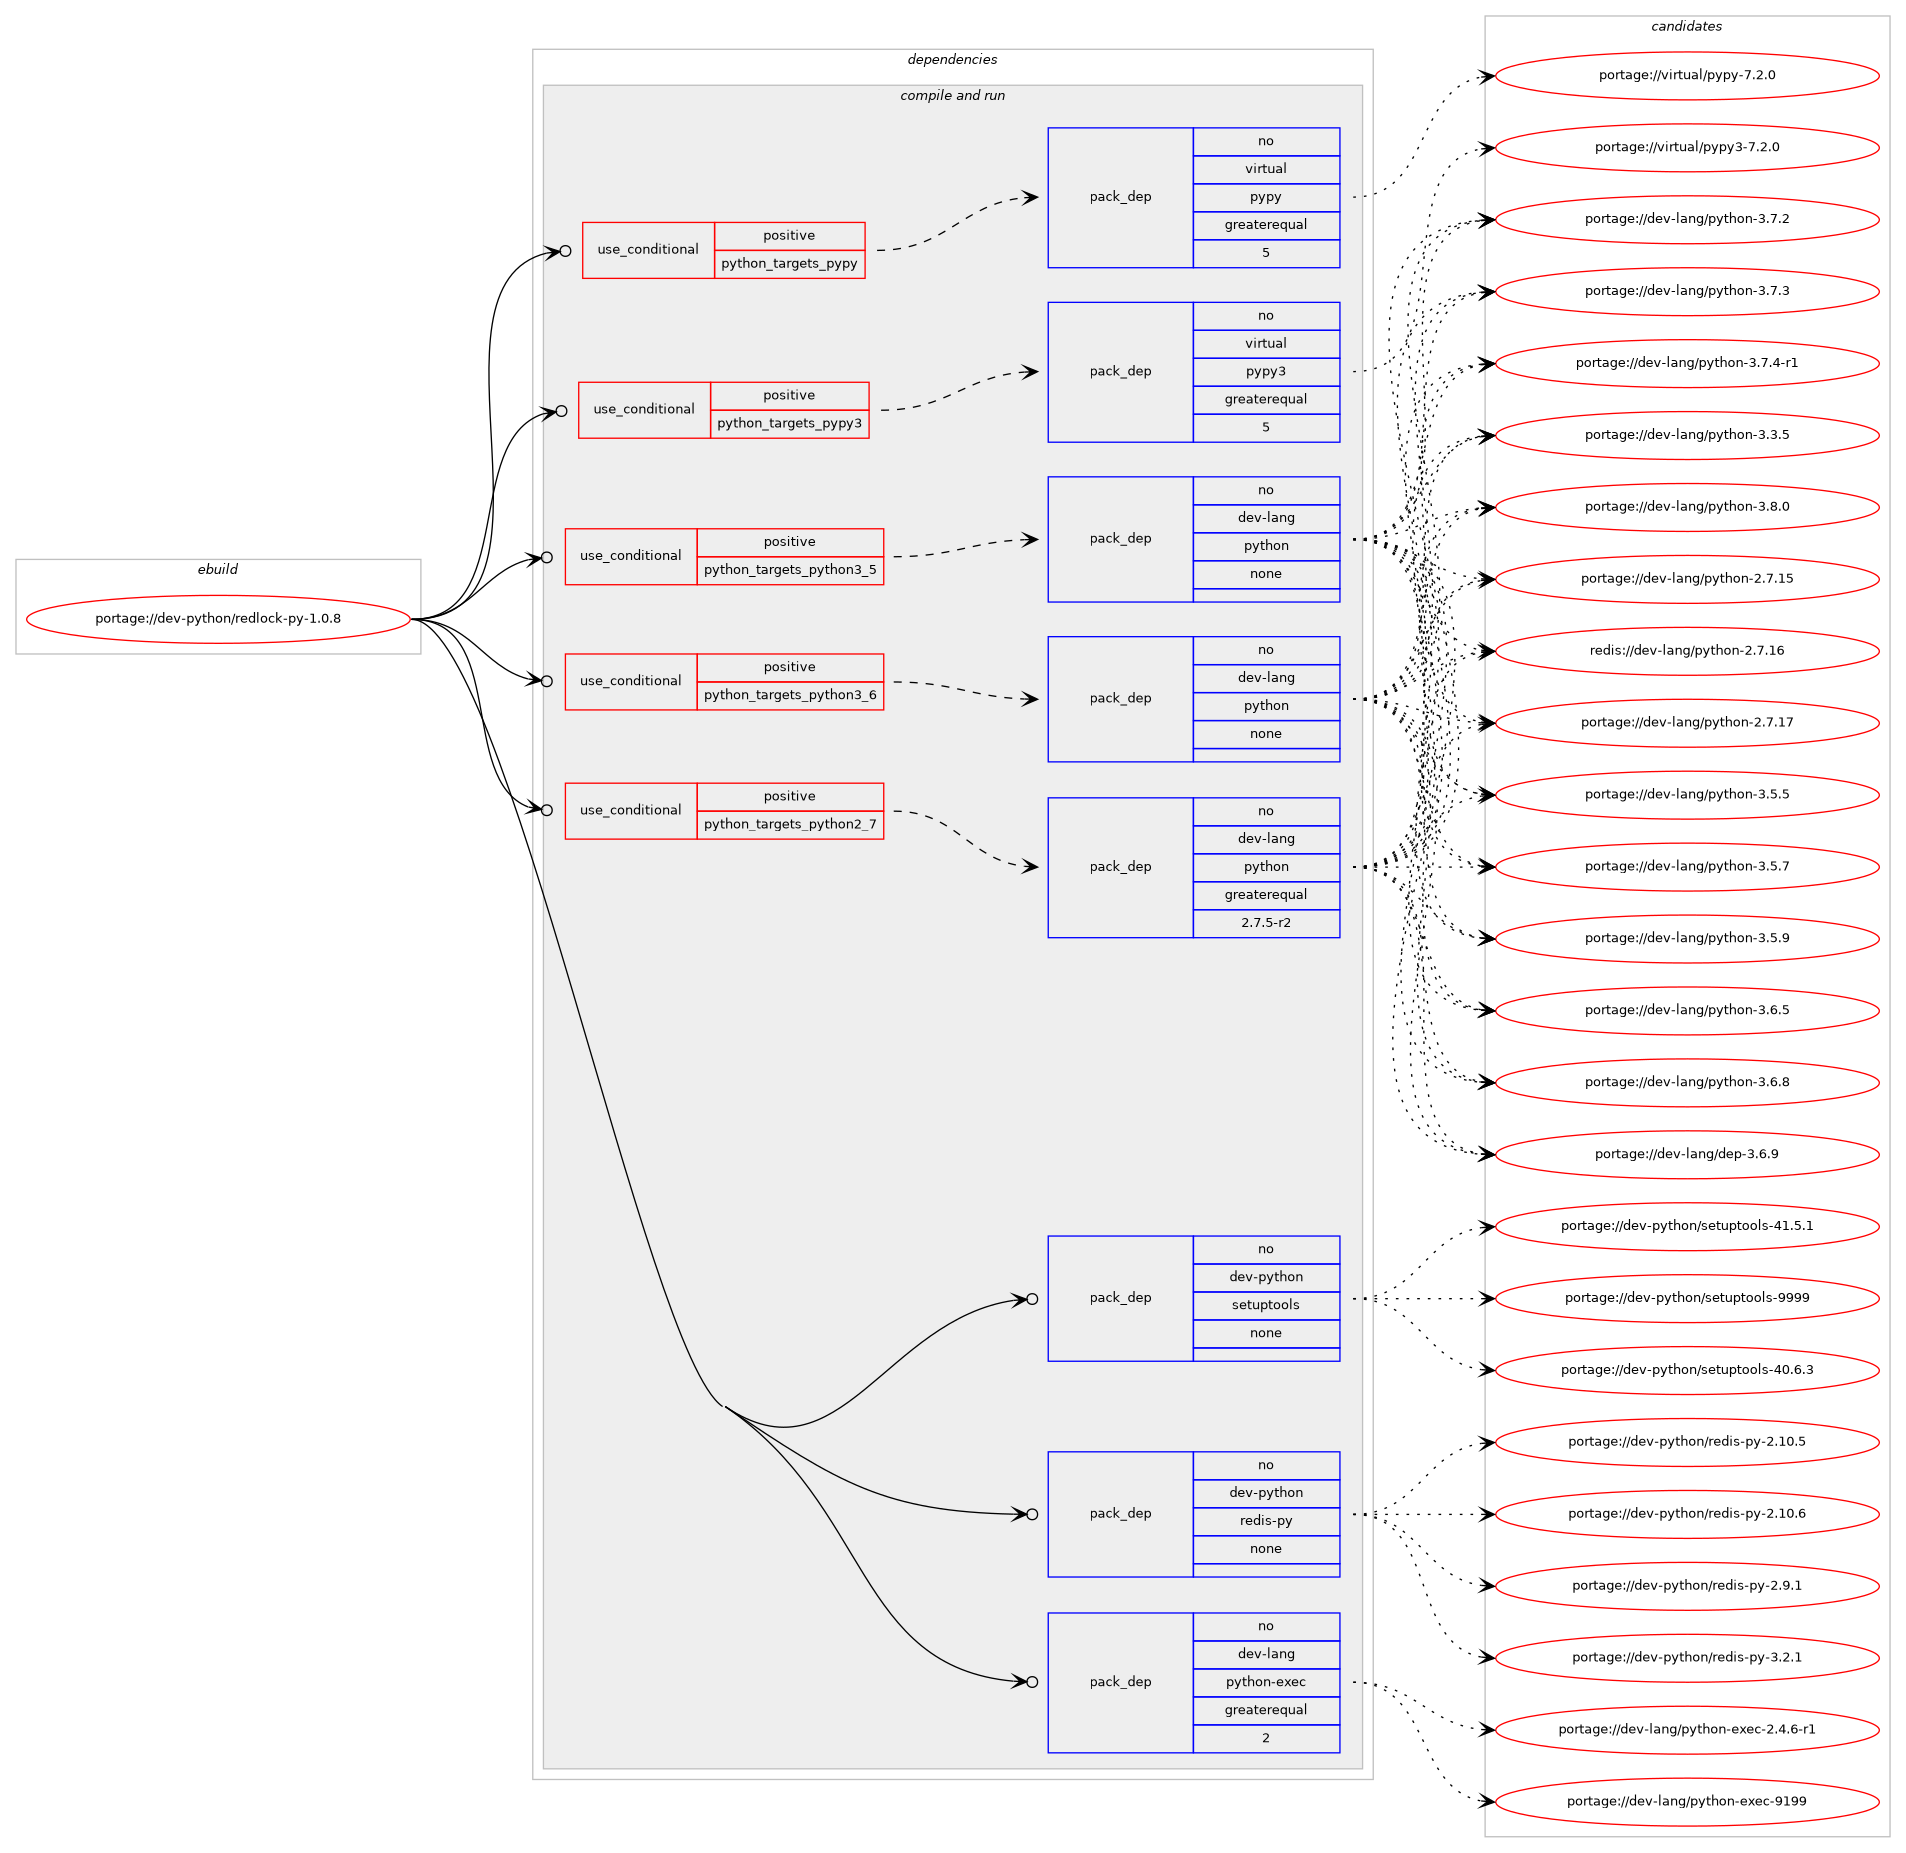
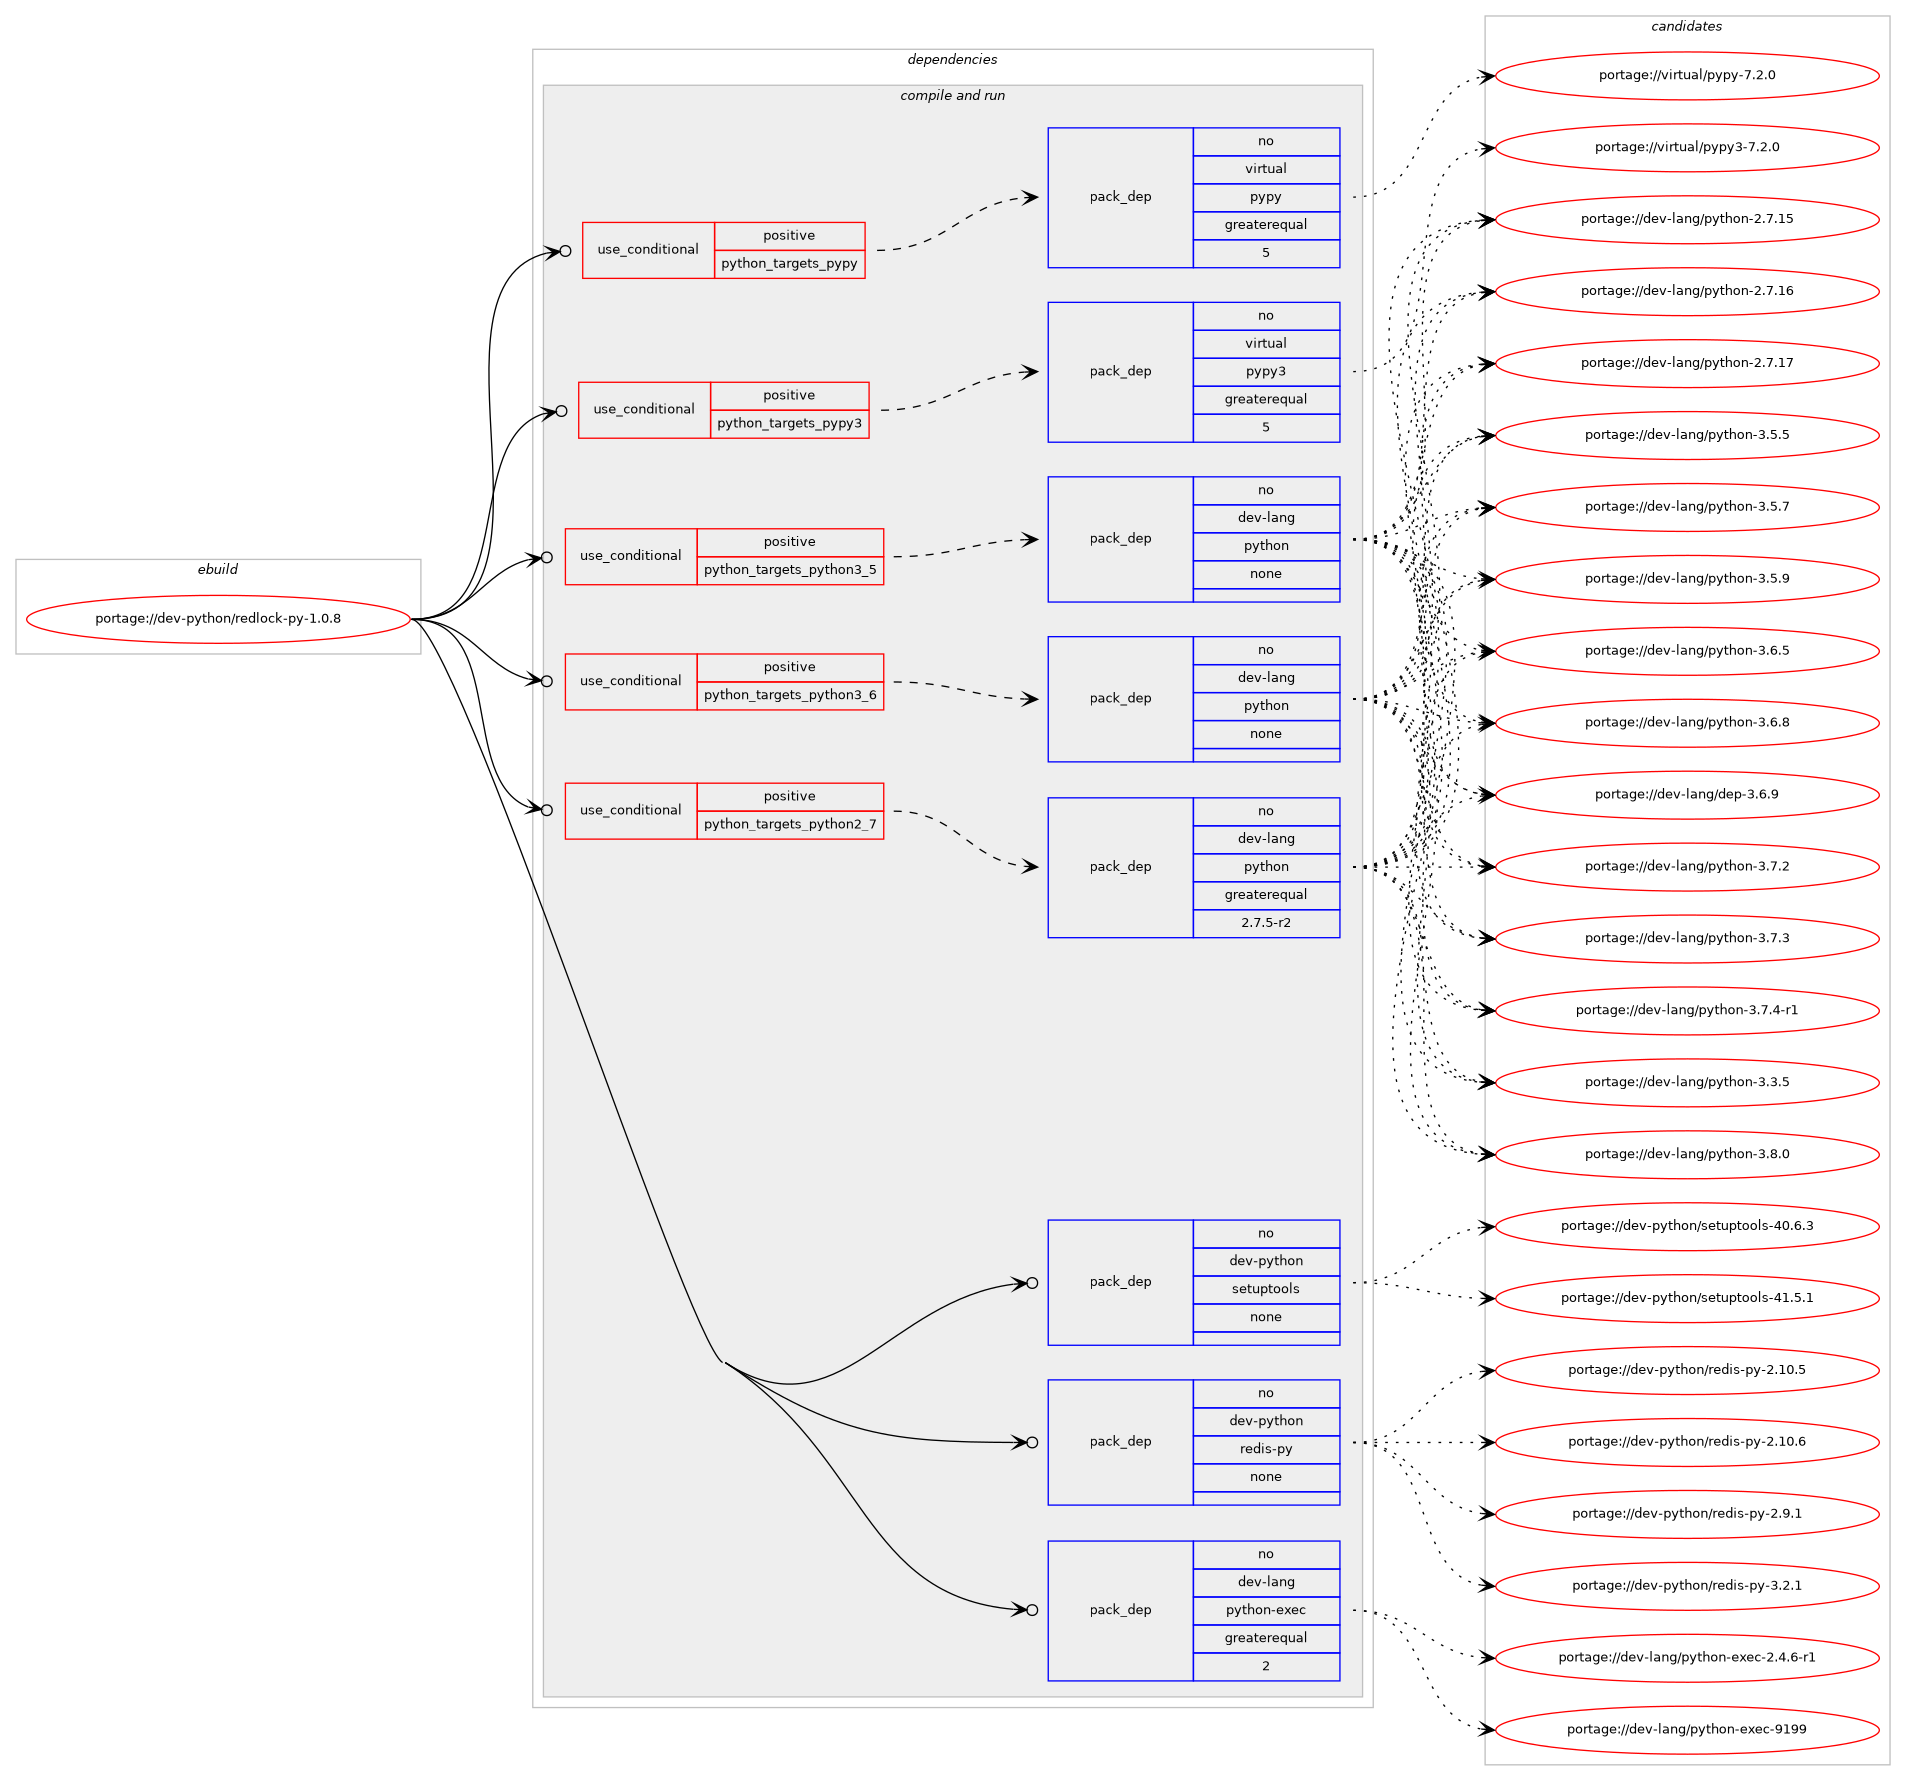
node "redis://dev-lang/python-2.7.16": label "redis://dev-lang/python-2.7.16" -> "portage://dev-lang/python-2.7.16"
node "portage://dev-python/setuptools-9999": removed
